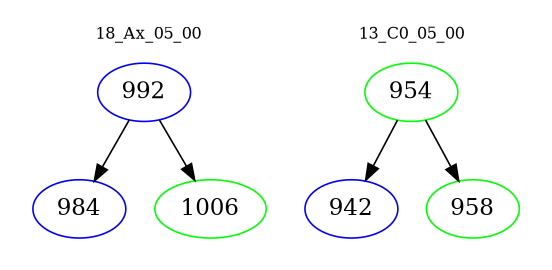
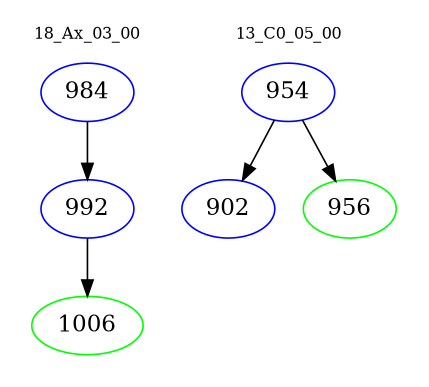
cluster "18_Ax_05_00": label "18_Ax_05_00" -> "18_Ax_03_00"
node "954": color green -> blue
edge "992" -> "984": reversed
node "942": label "942" -> "902"
node "958": label "958" -> "956"
